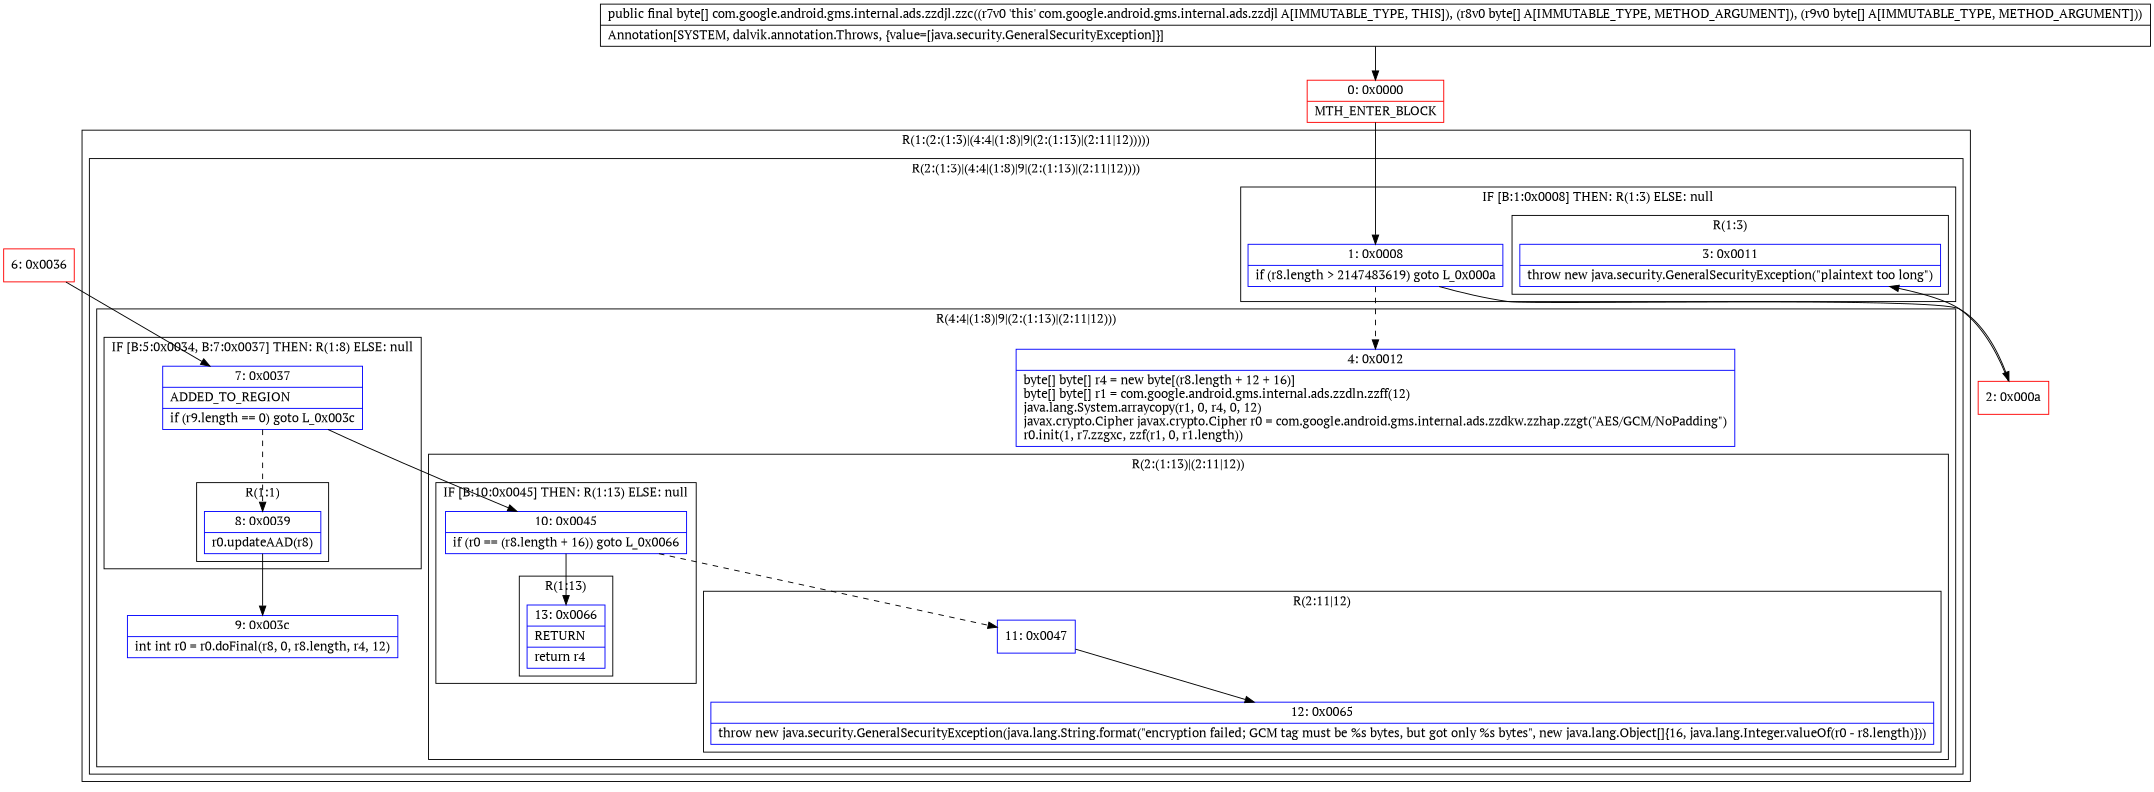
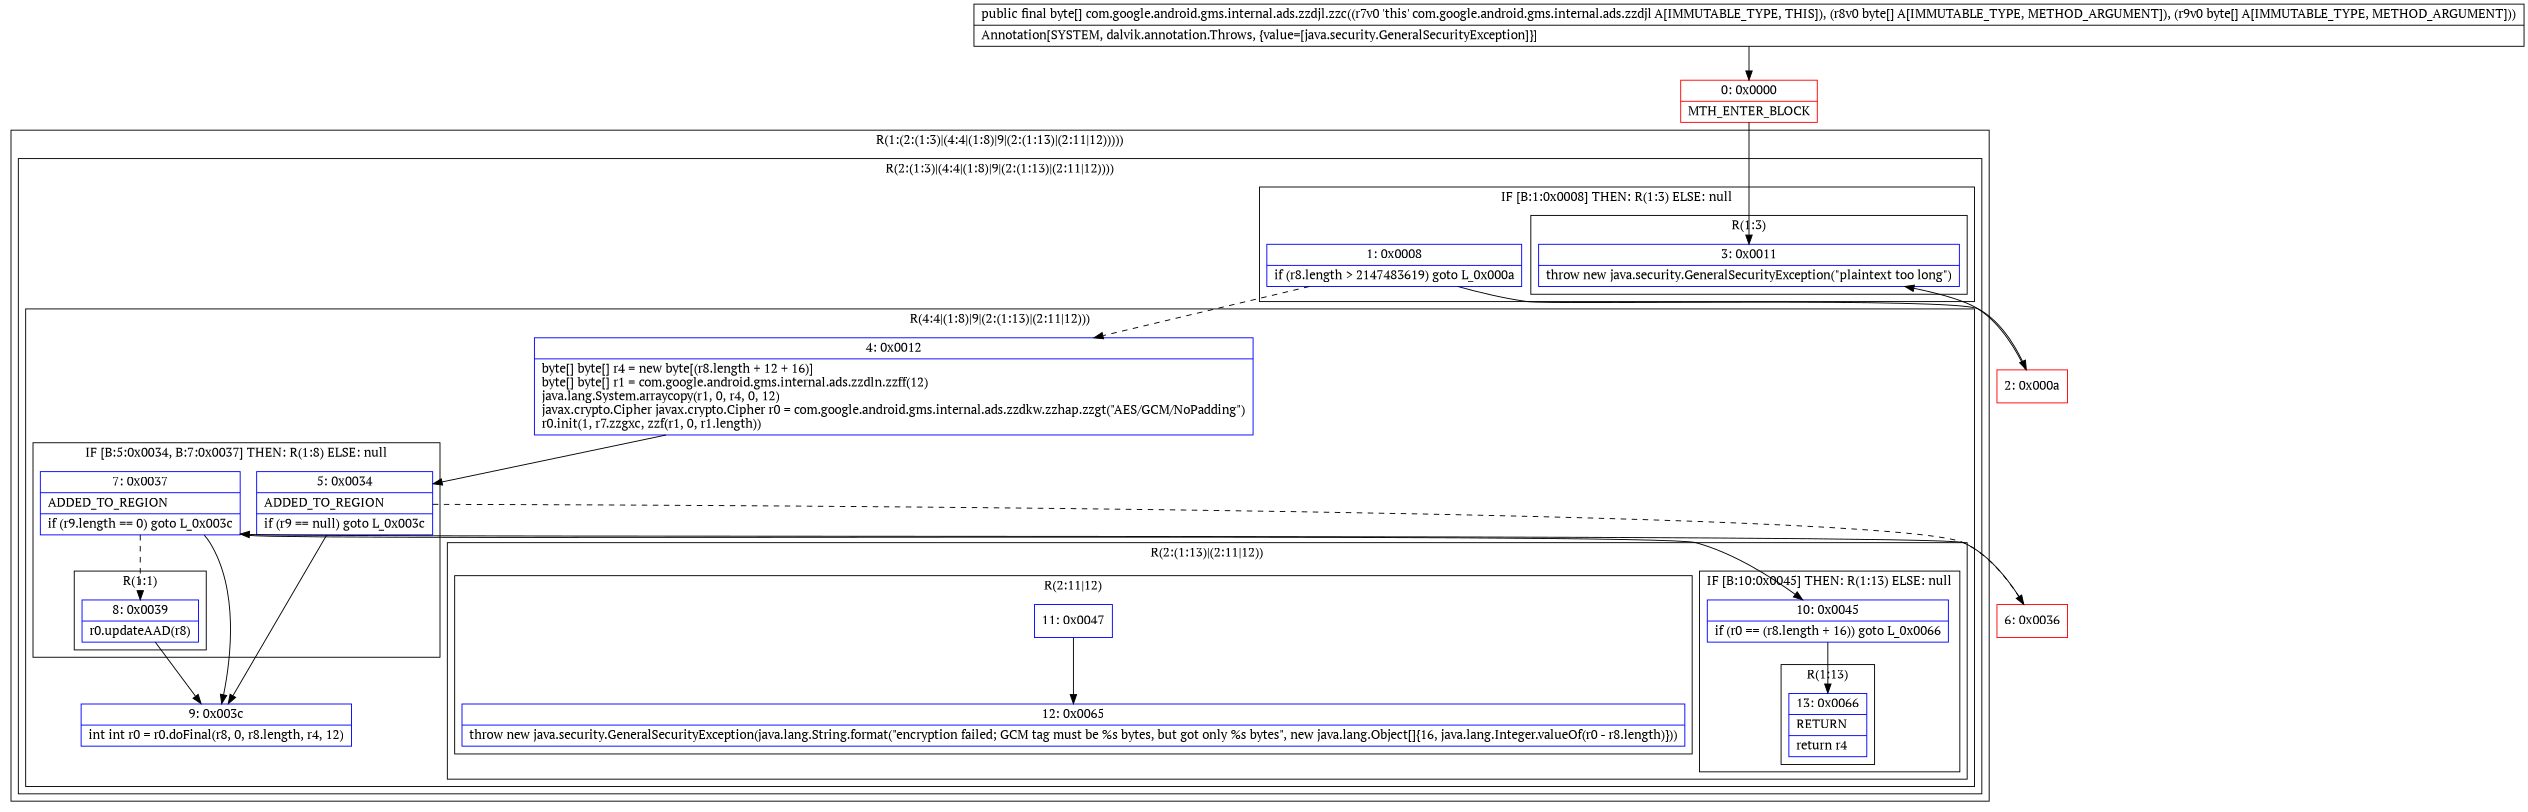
edge "0: 0x0000" -> "1: 0x0008": now "0: 0x0000" -> "3: 0x0011"
node "5: 0x0034": added
edge "10: 0x0045" -> "11: 0x0047": removed
edge "7: 0x0037" -> "9: 0x003c": added
